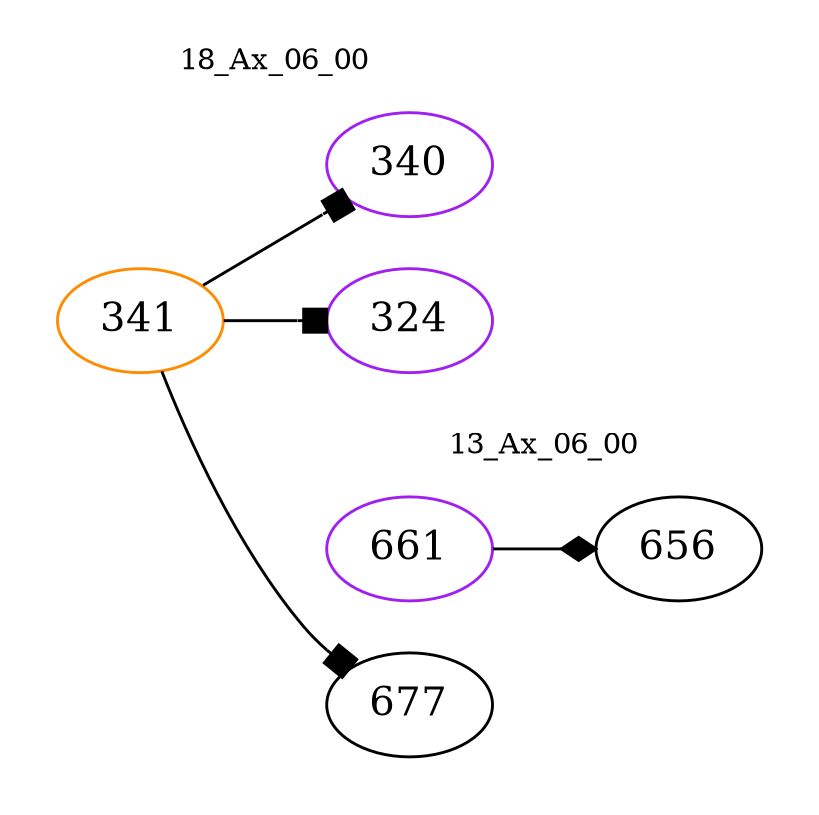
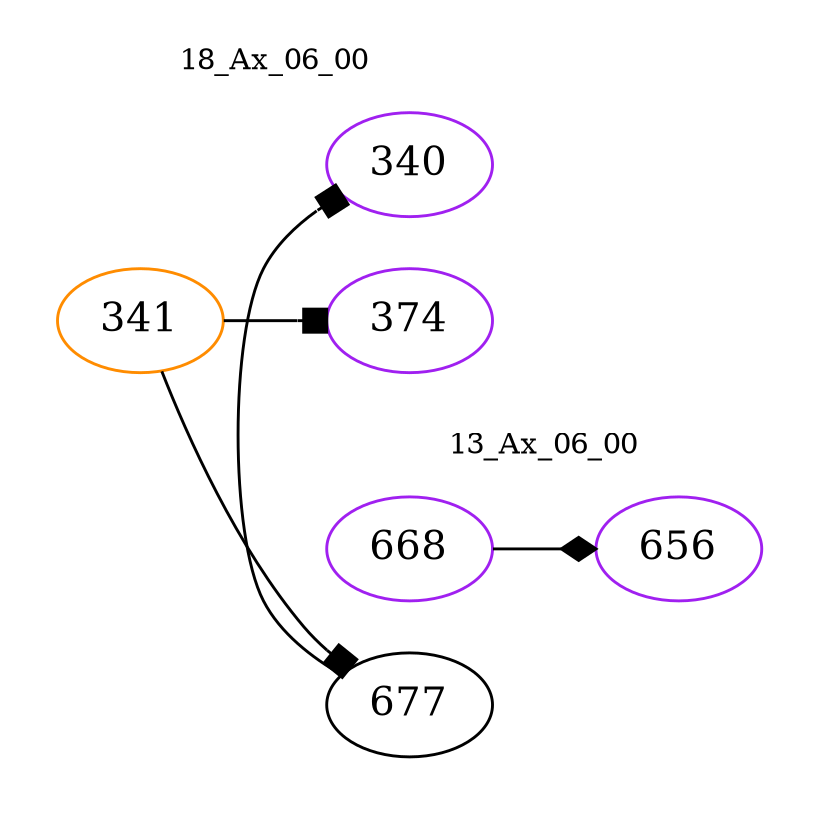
edge "341" -> "340": now "677" -> "340"
node "324": label "324" -> "374"
node "661": label "661" -> "668"
node "656": color black -> purple
